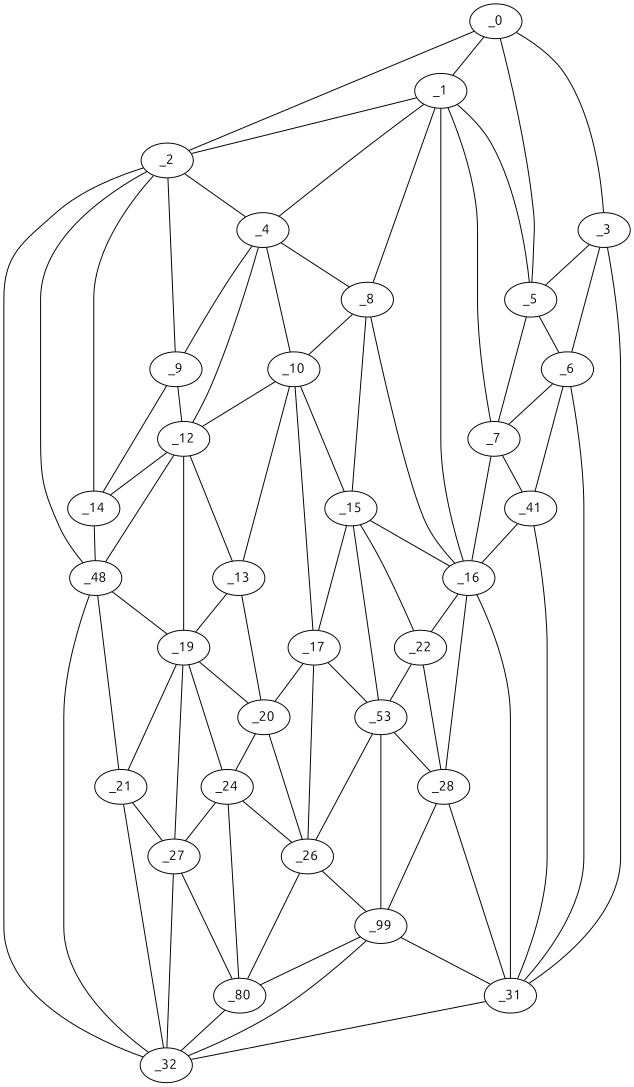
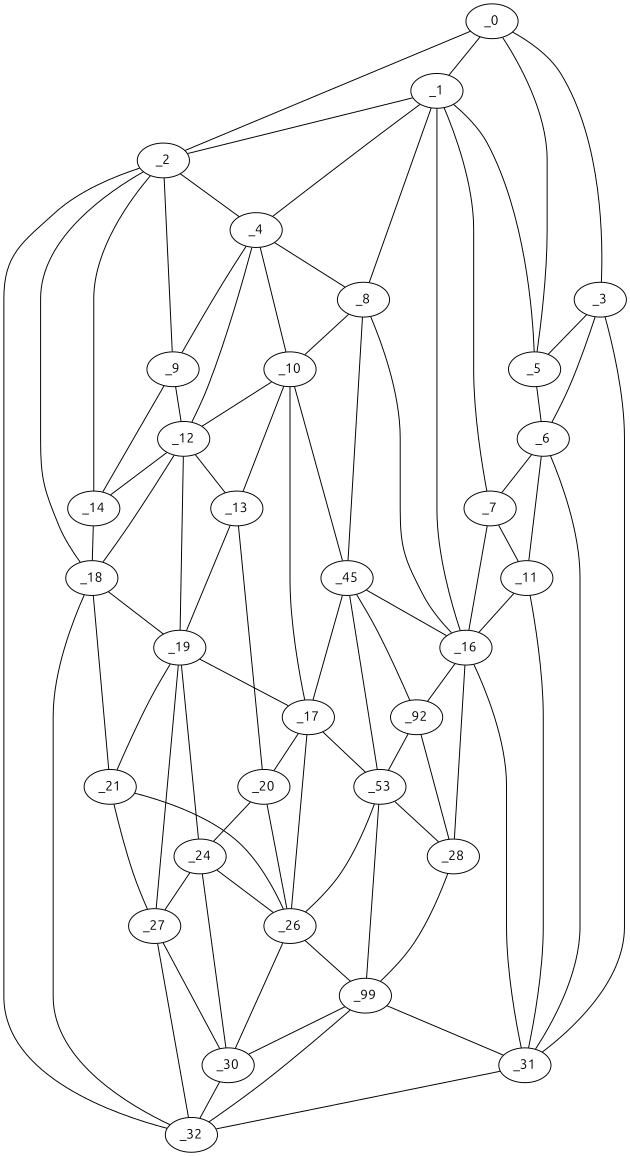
edge "_5" -- "_7": removed
node "_15": label "_15" -> "_45"
node "_41": label "_41" -> "_11"
node "_48": label "_48" -> "_18"
node "_22": label "_22" -> "_92"
edge "_19" -- "_20": now "_19" -- "_17"
edge "_28" -- "_31": removed
edge "_21" -- "_32": now "_21" -- "_26"
node "_80": label "_80" -> "_30"
